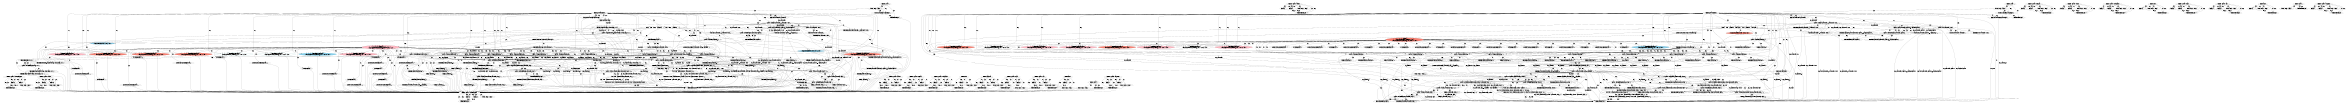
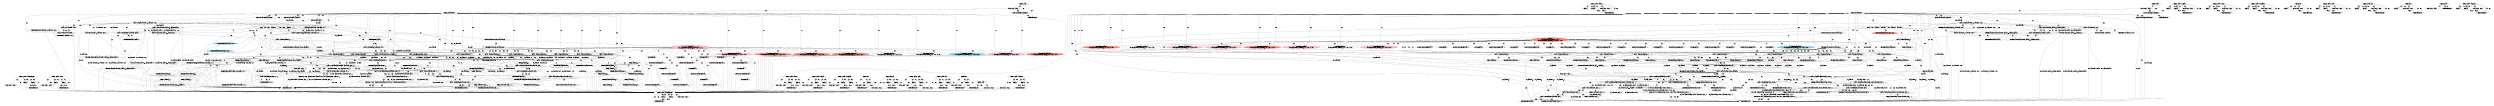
edge "(MagickMax,MagickMax(image->columns,image->rows))" -> "(<operator>.indirectFieldAccess,image->rows)": now "(size_t,(size_t) (packet_size*extent*((quantum_info->de...)" -> "(<operator>.indirectFieldAccess,image->rows)"
